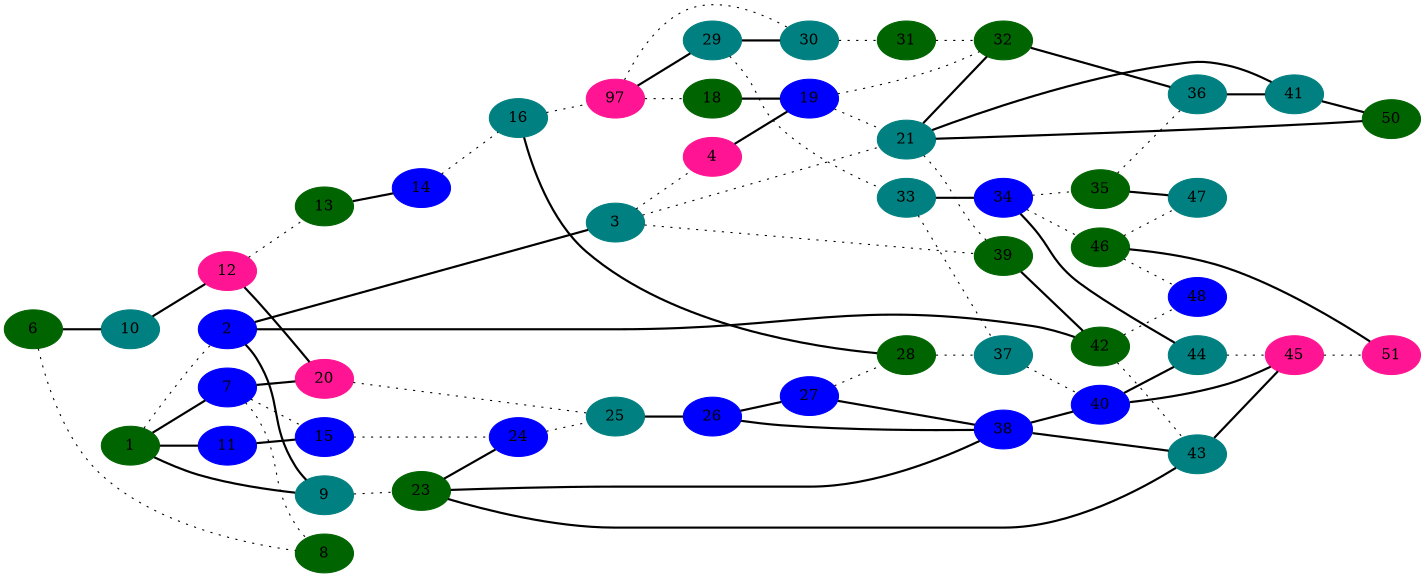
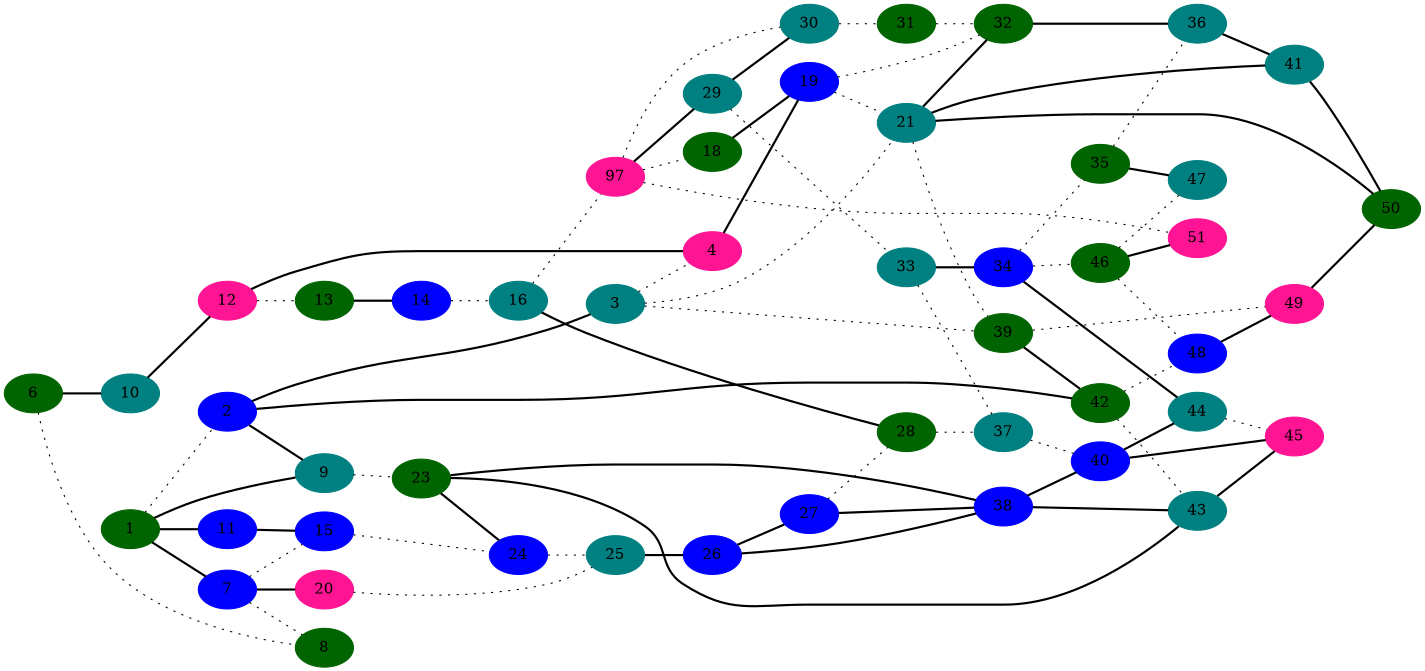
node "49": added
edge "12" -- "20": now "12" -- "4"
edge "45" -- "51": now "97" -- "51"
